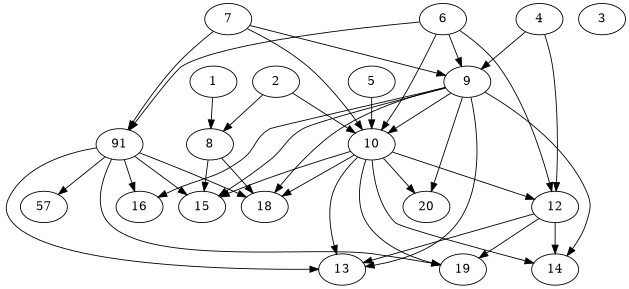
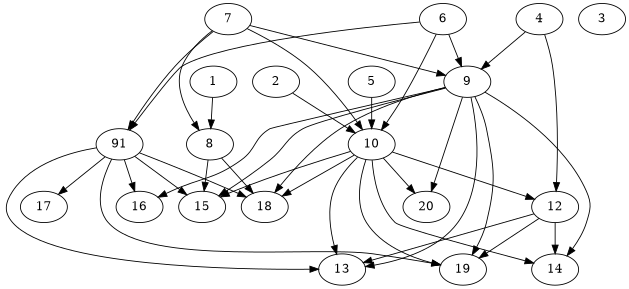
edge "6" -> "12": removed
edge "2" -> "8": now "7" -> "8"
edge "9" -> "10": now "9" -> "19"
node "57": label "57" -> "17"
